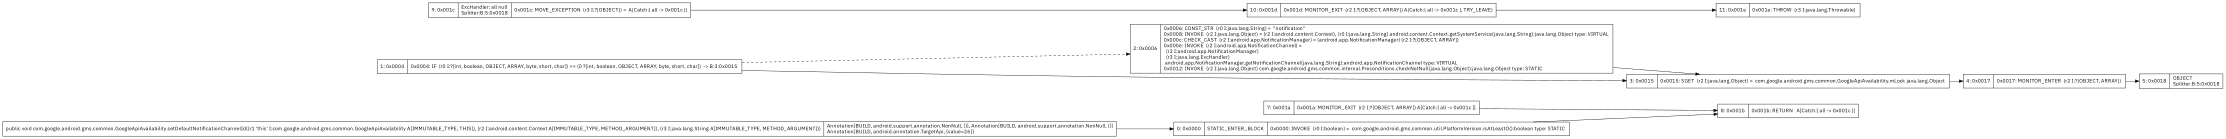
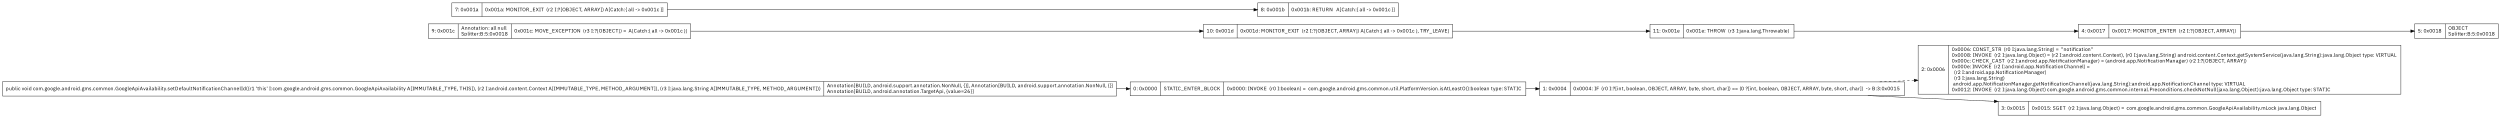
node "9: 0x001c": text "ExcHandler: all null" -> "Annotation: all null"
node "2: 0x0006": text "(r3 I:java.lang.ExcHandler)" -> "(r3 I:java.lang.String)"
edge "2: 0x0006" -> "3: 0x0015": removed
edge "3: 0x0015" -> "4: 0x0017": now "11: 0x001e" -> "4: 0x0017"
edge "0: 0x0000" -> "8: 0x001b": now "0: 0x0000" -> "1: 0x0004"
